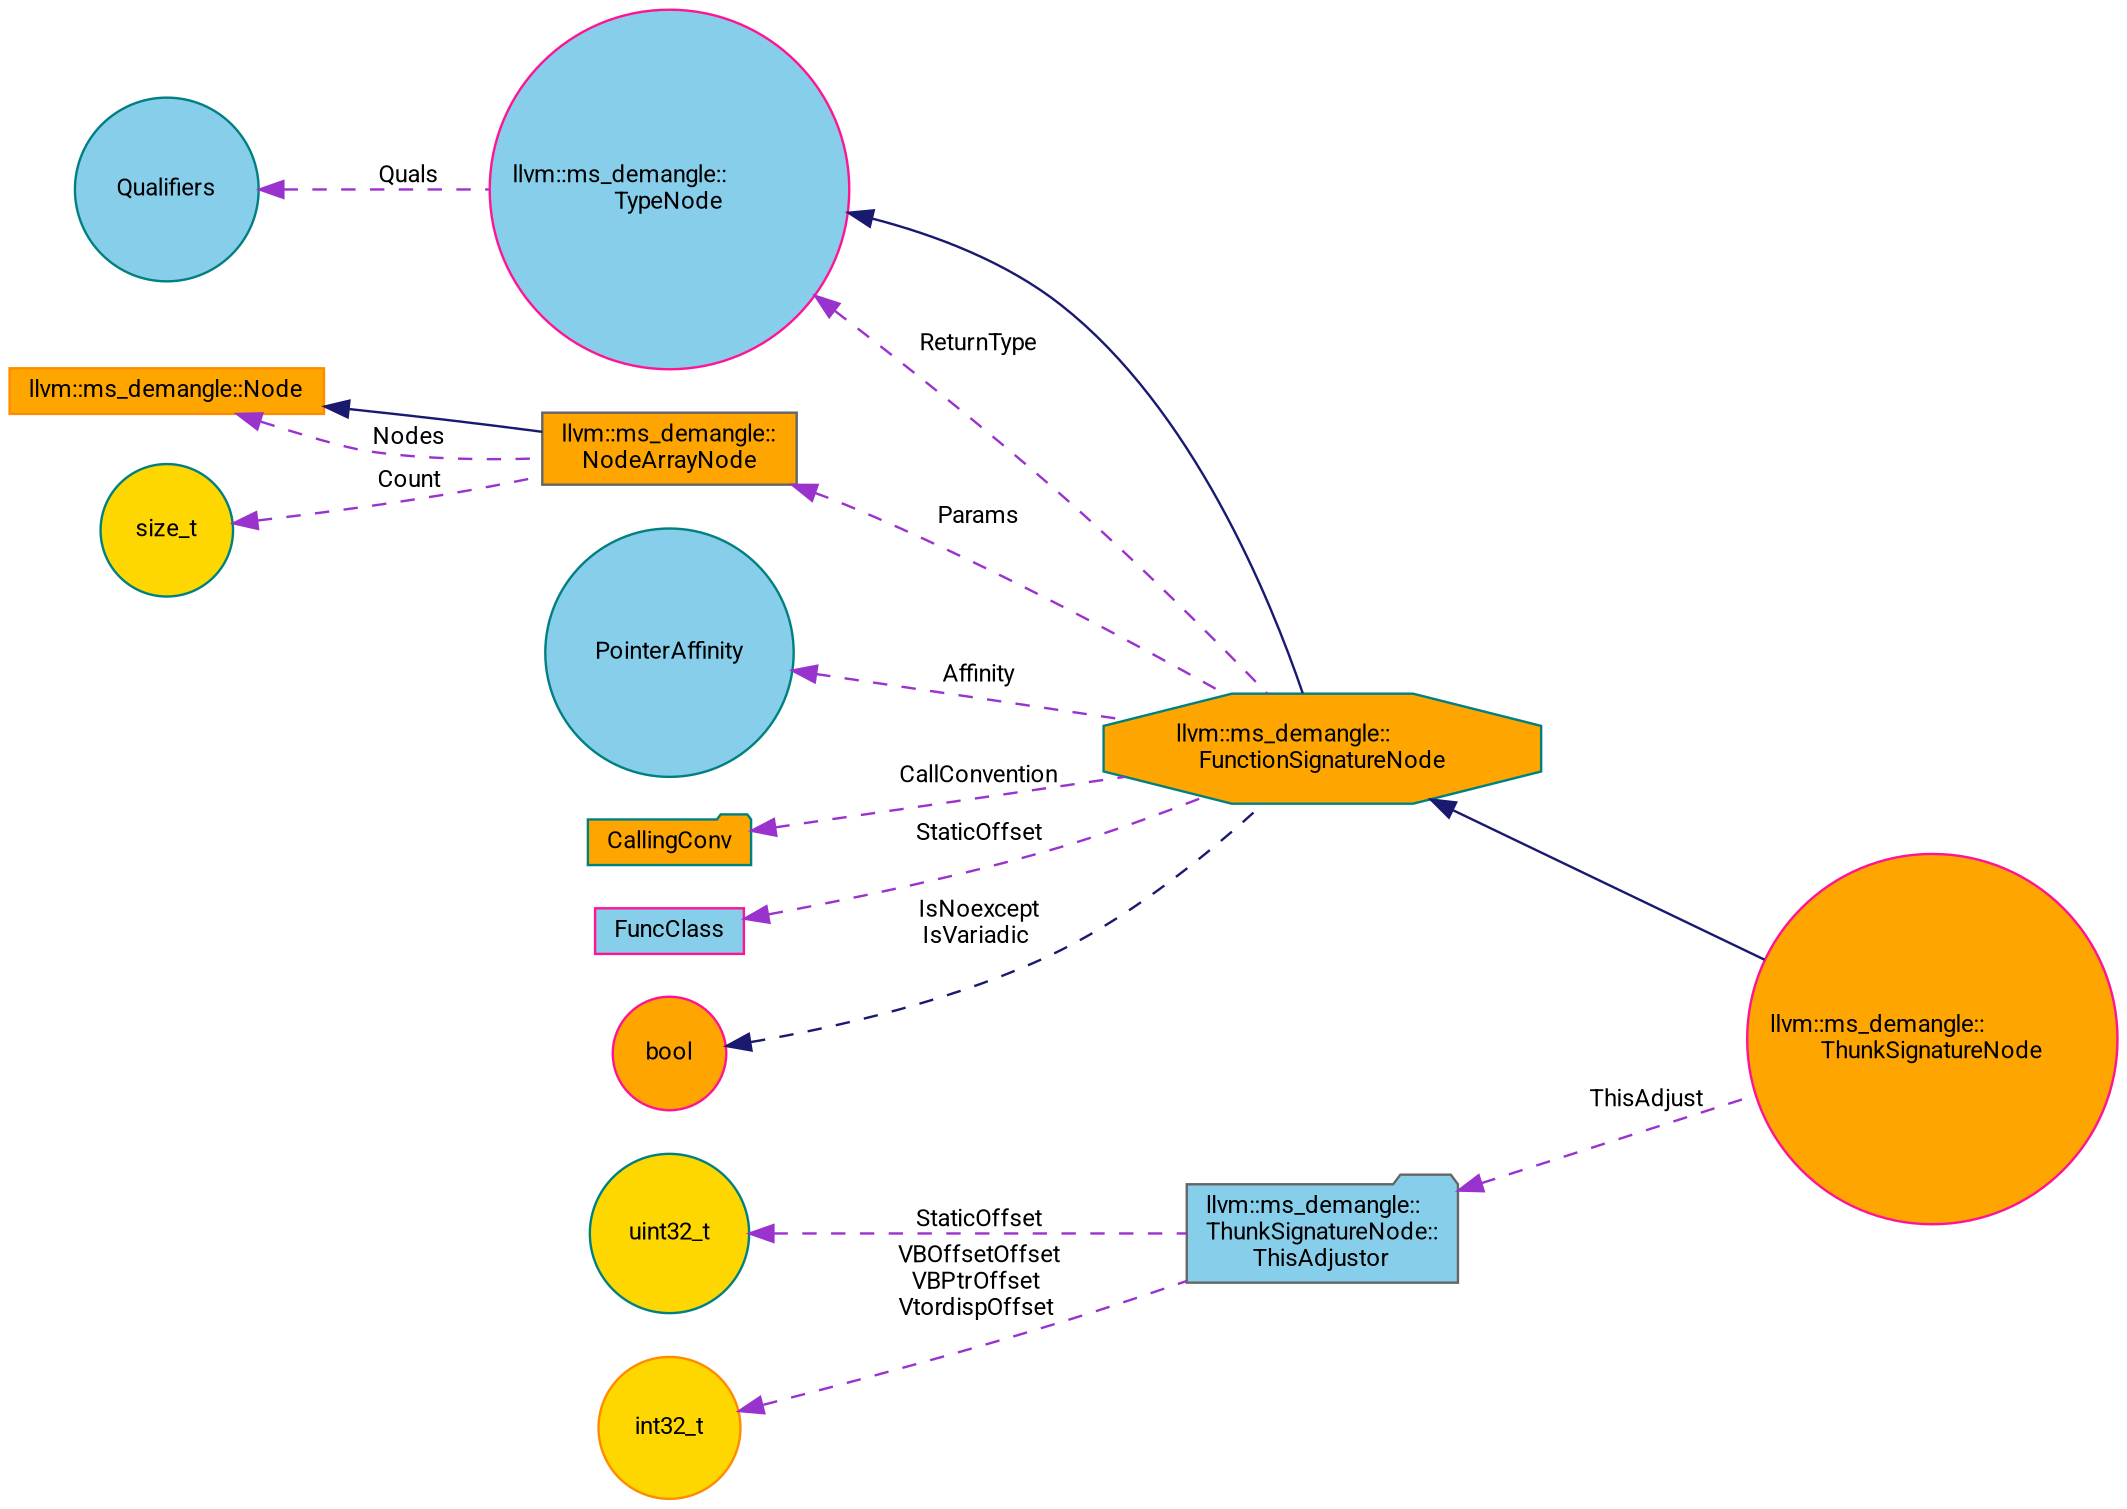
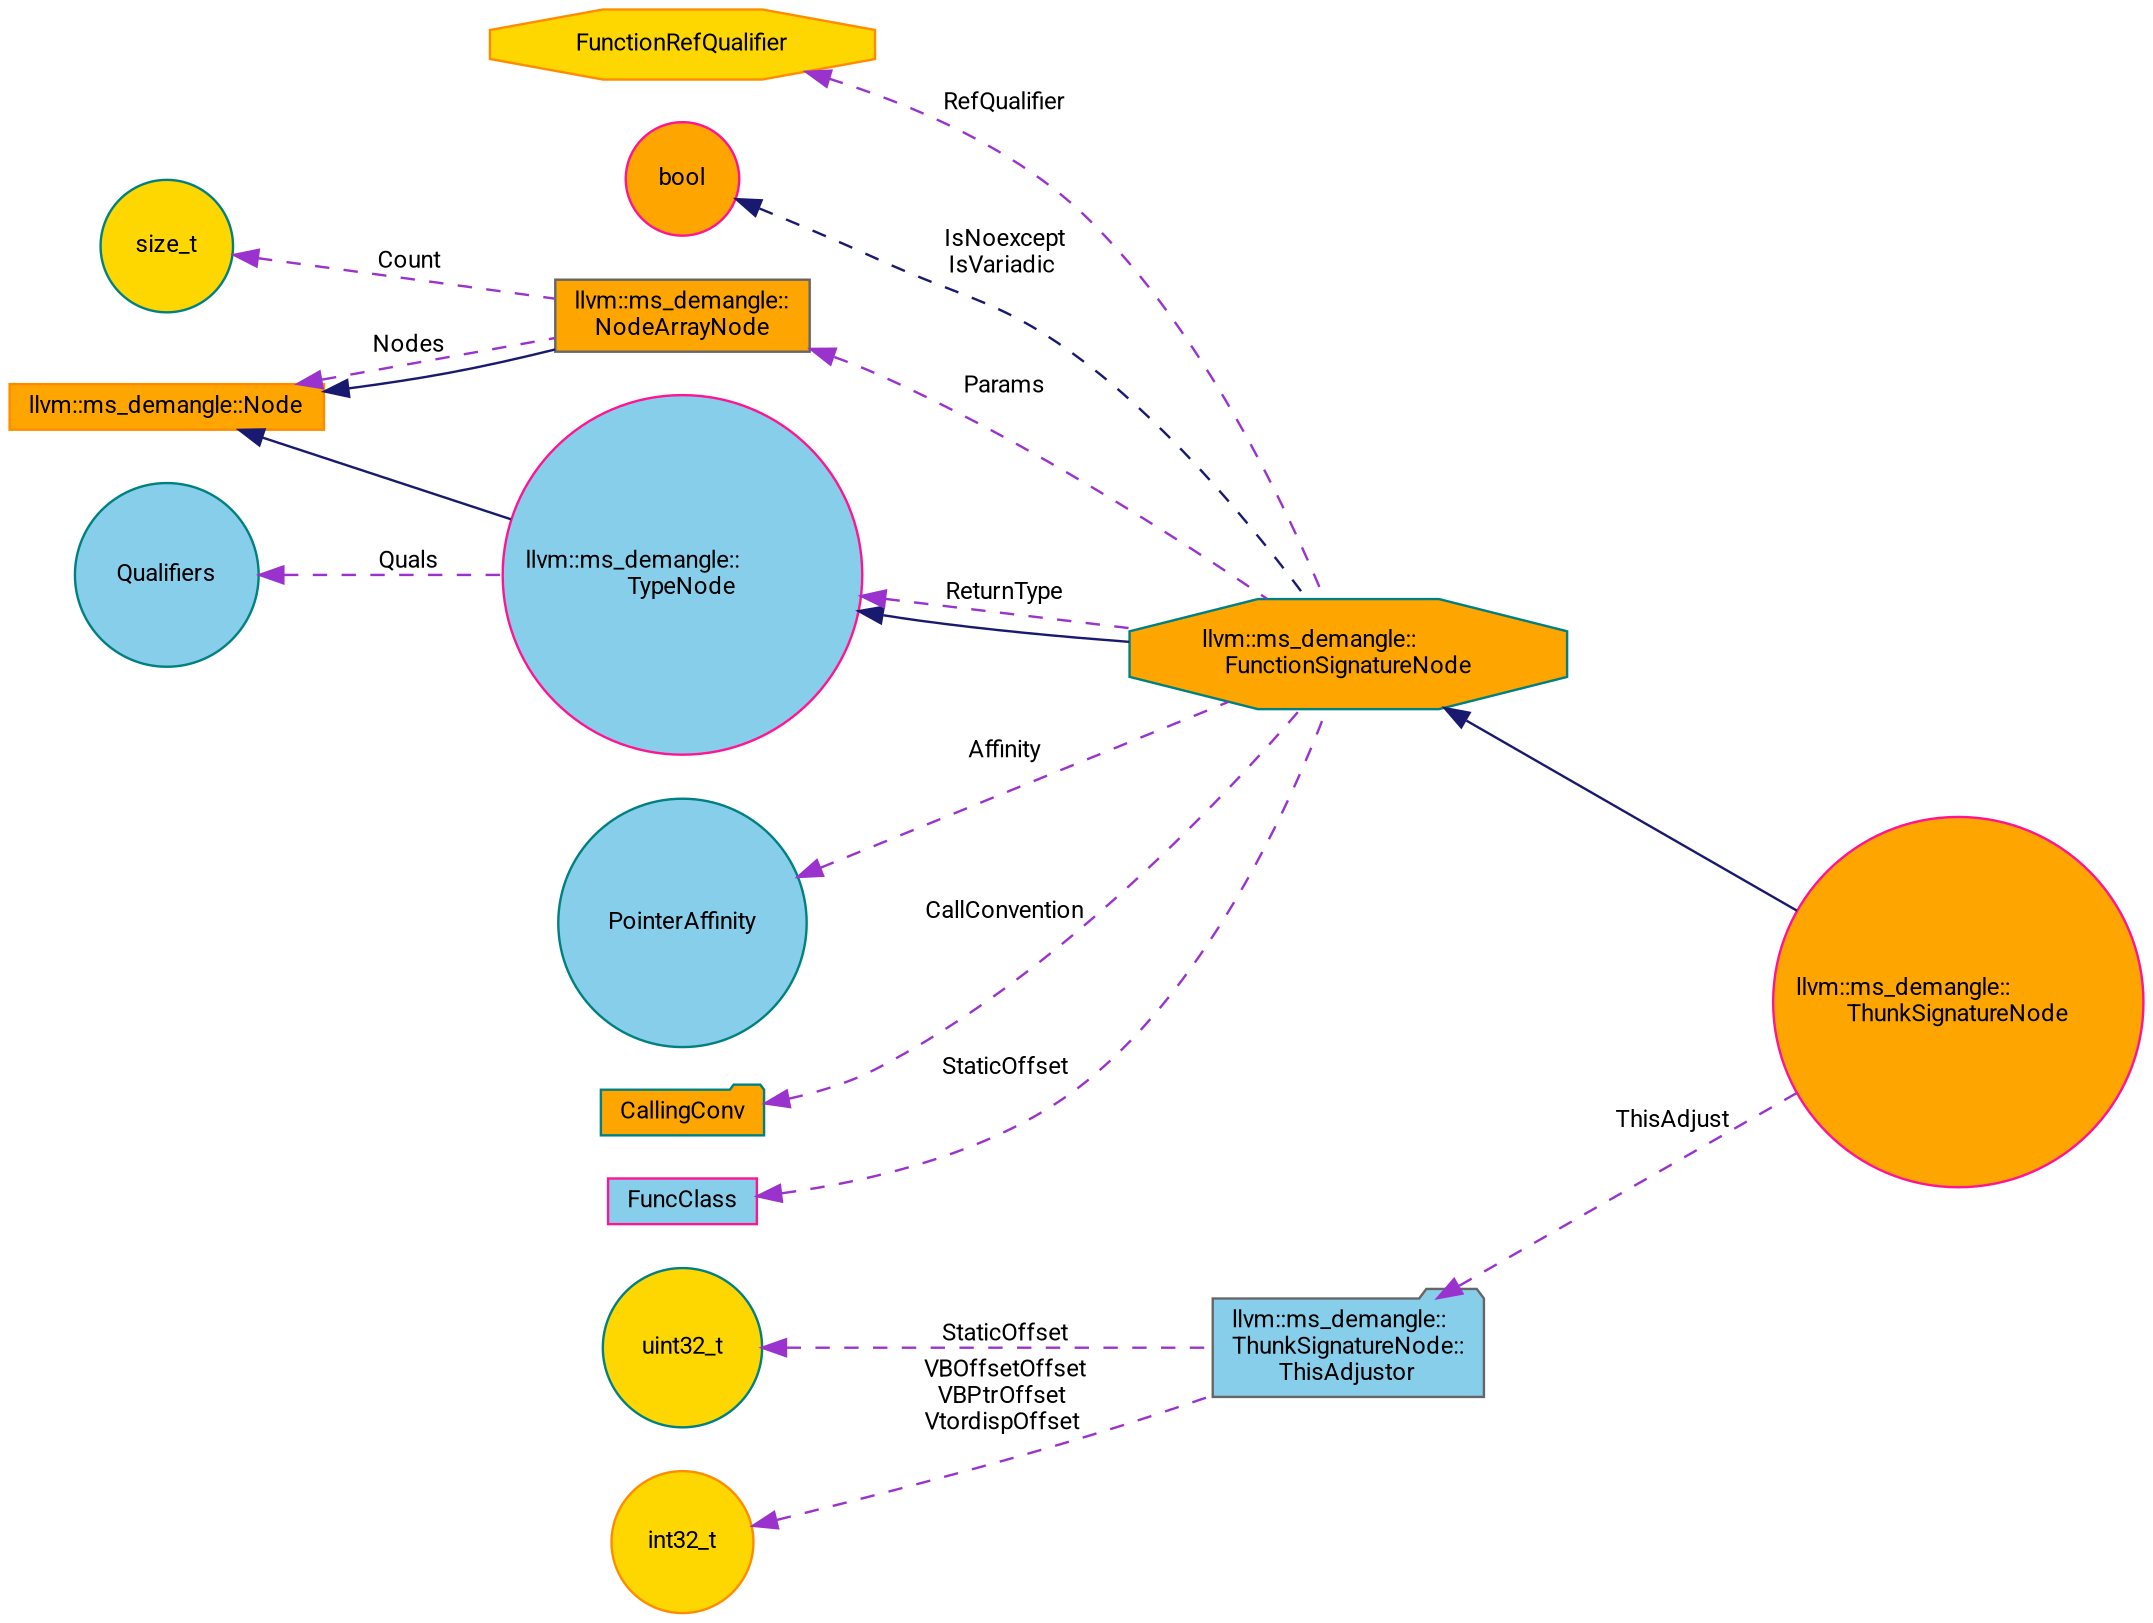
node "FunctionRefQualifier": added
edge "llvm::ms_demangle:: TypeNode" -> "llvm::ms_demangle::Node": added
